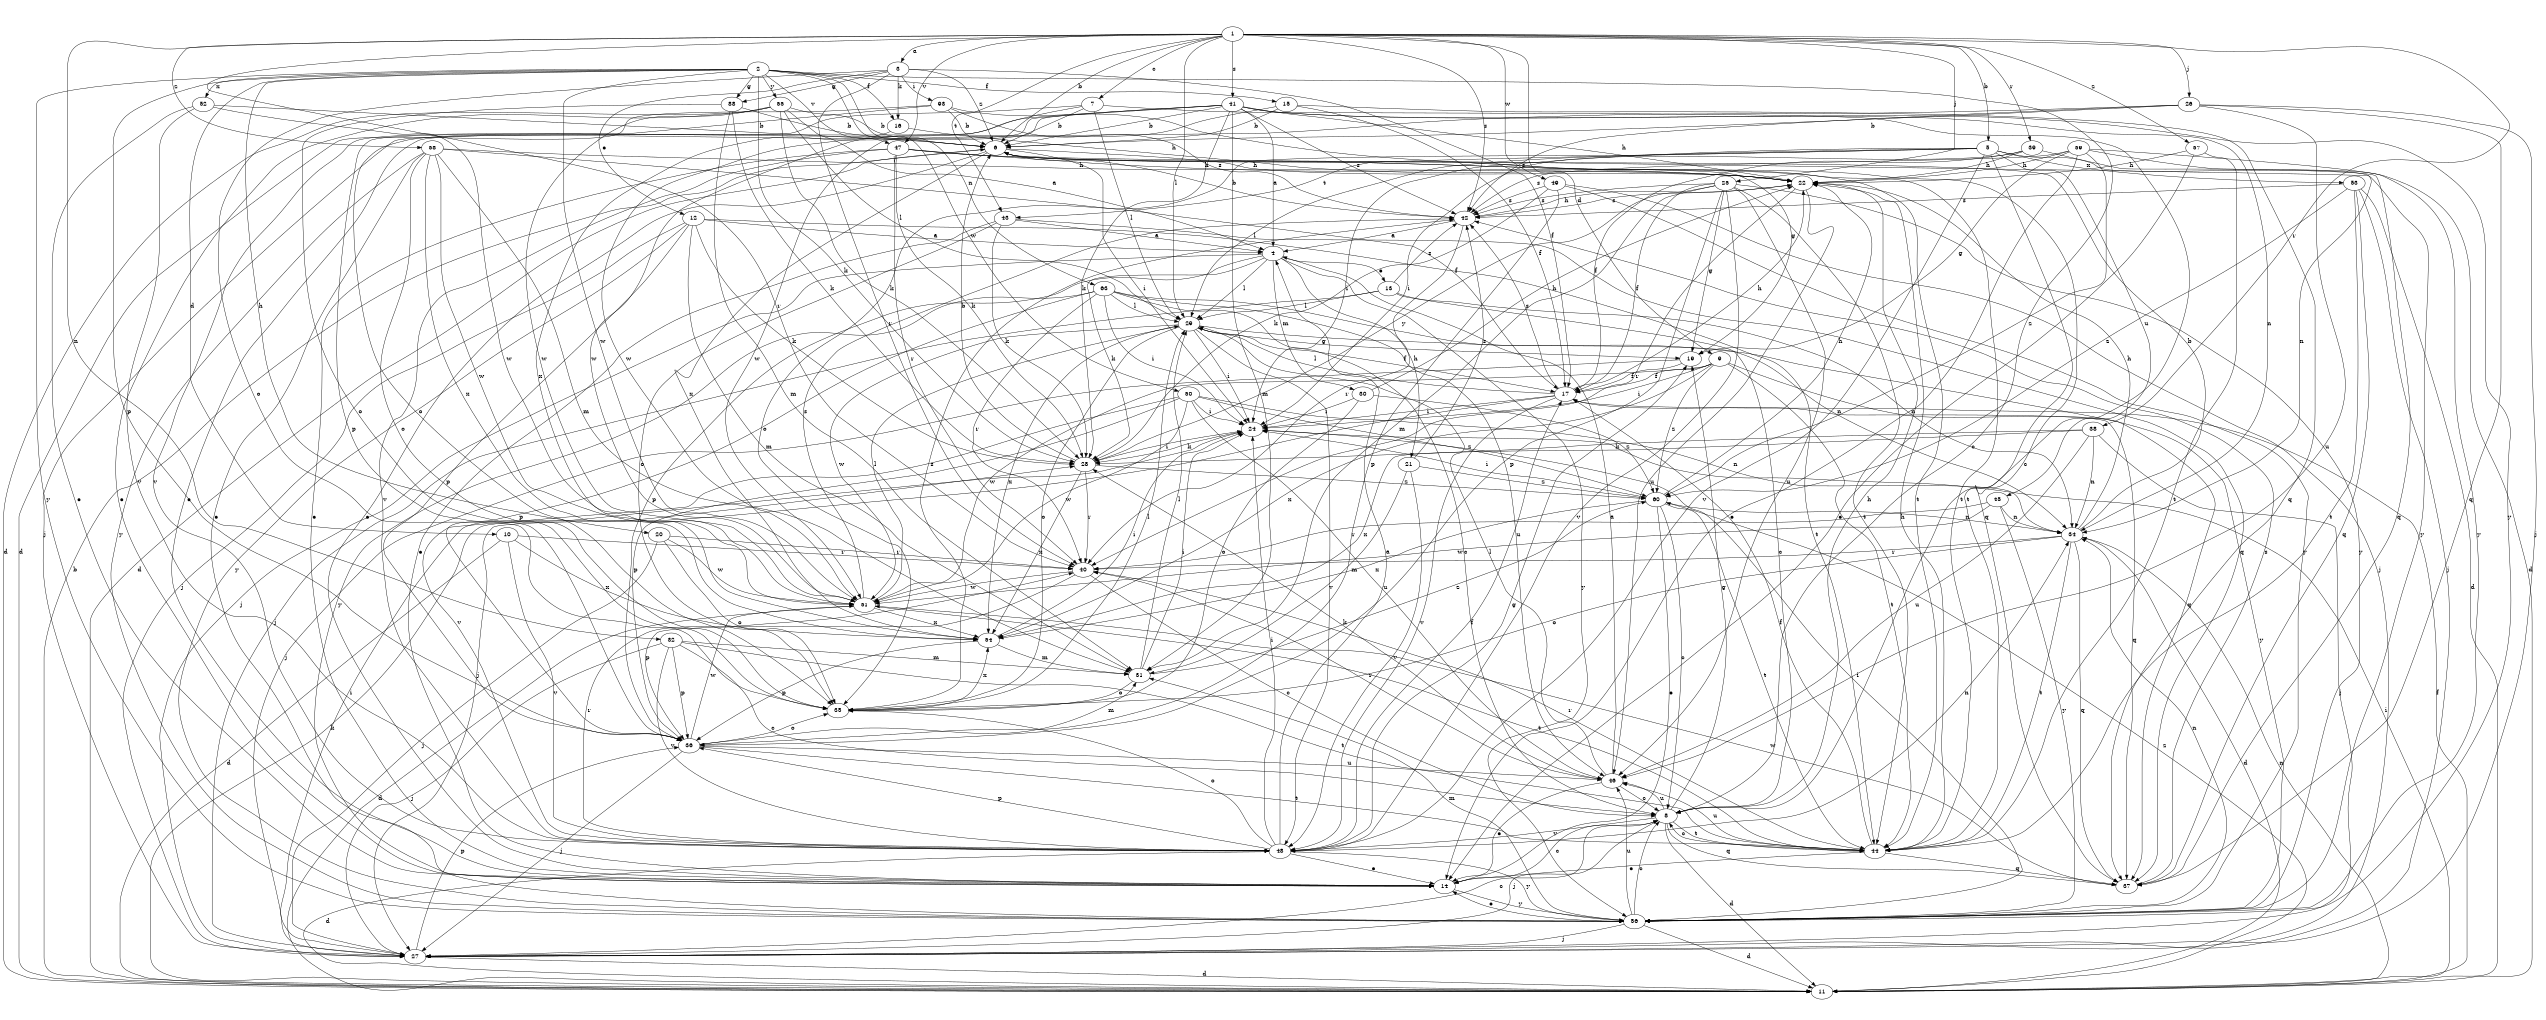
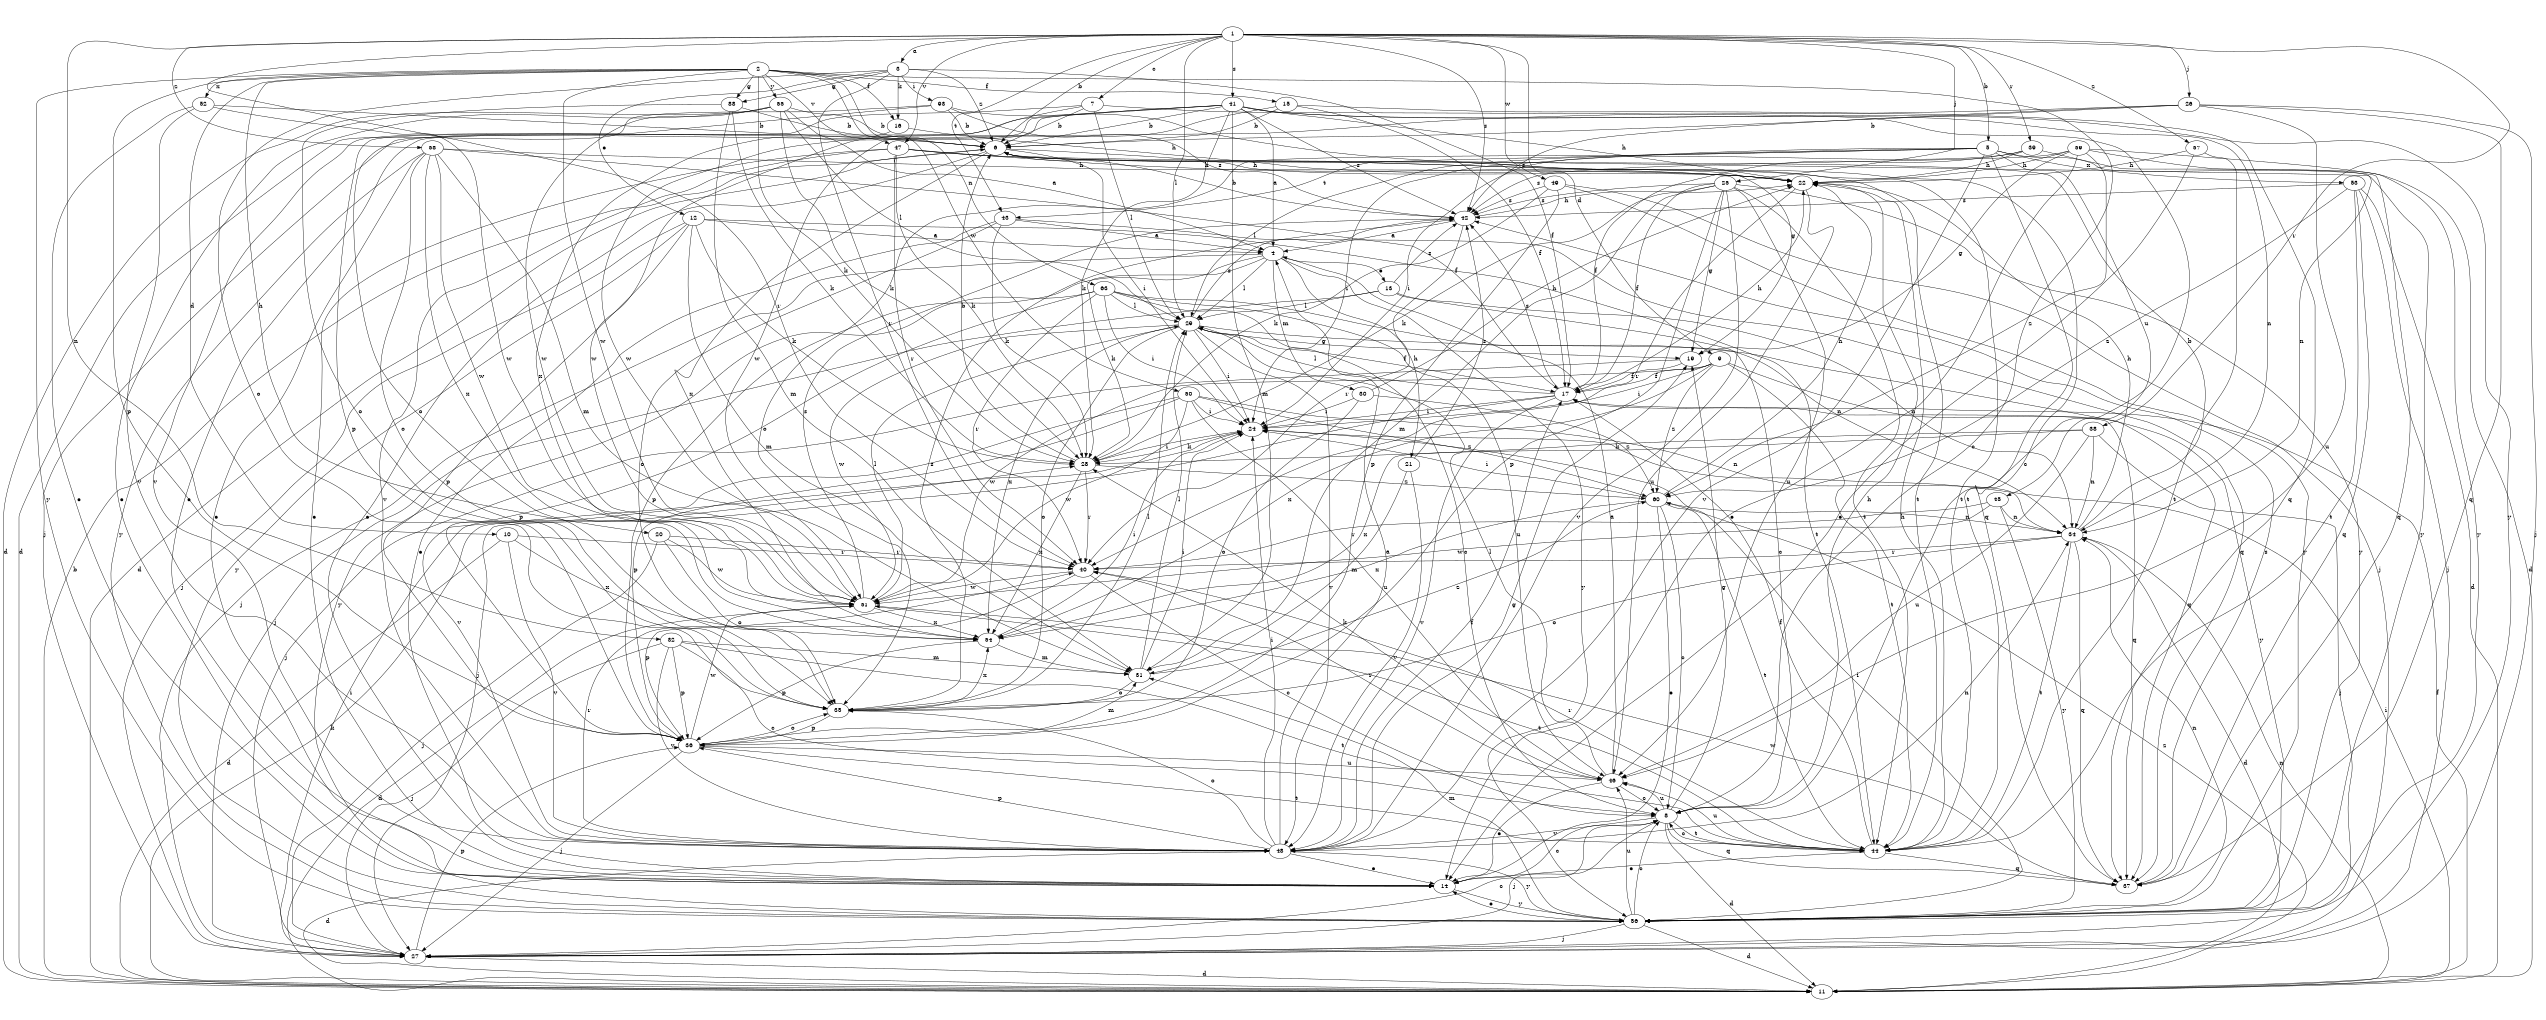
edge "22" -> "42": now "29" -> "42"
edge "25" -> "28": label "y" -> "k"
edge "21" -> "60": removed, label "z"
edge "35" -> "36": added, label "p"
